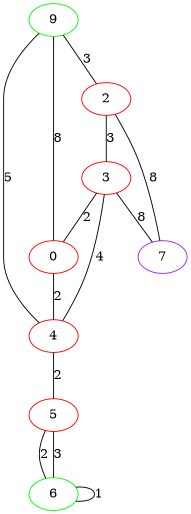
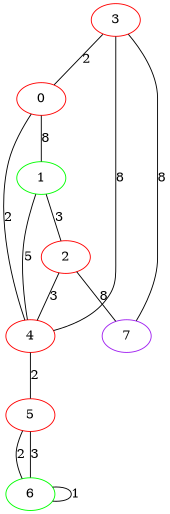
node "9": label "9" -> "1"
edge "2" -- "3": now "2" -- "4"
edge "3" -- "4": label "4" -> "8"
